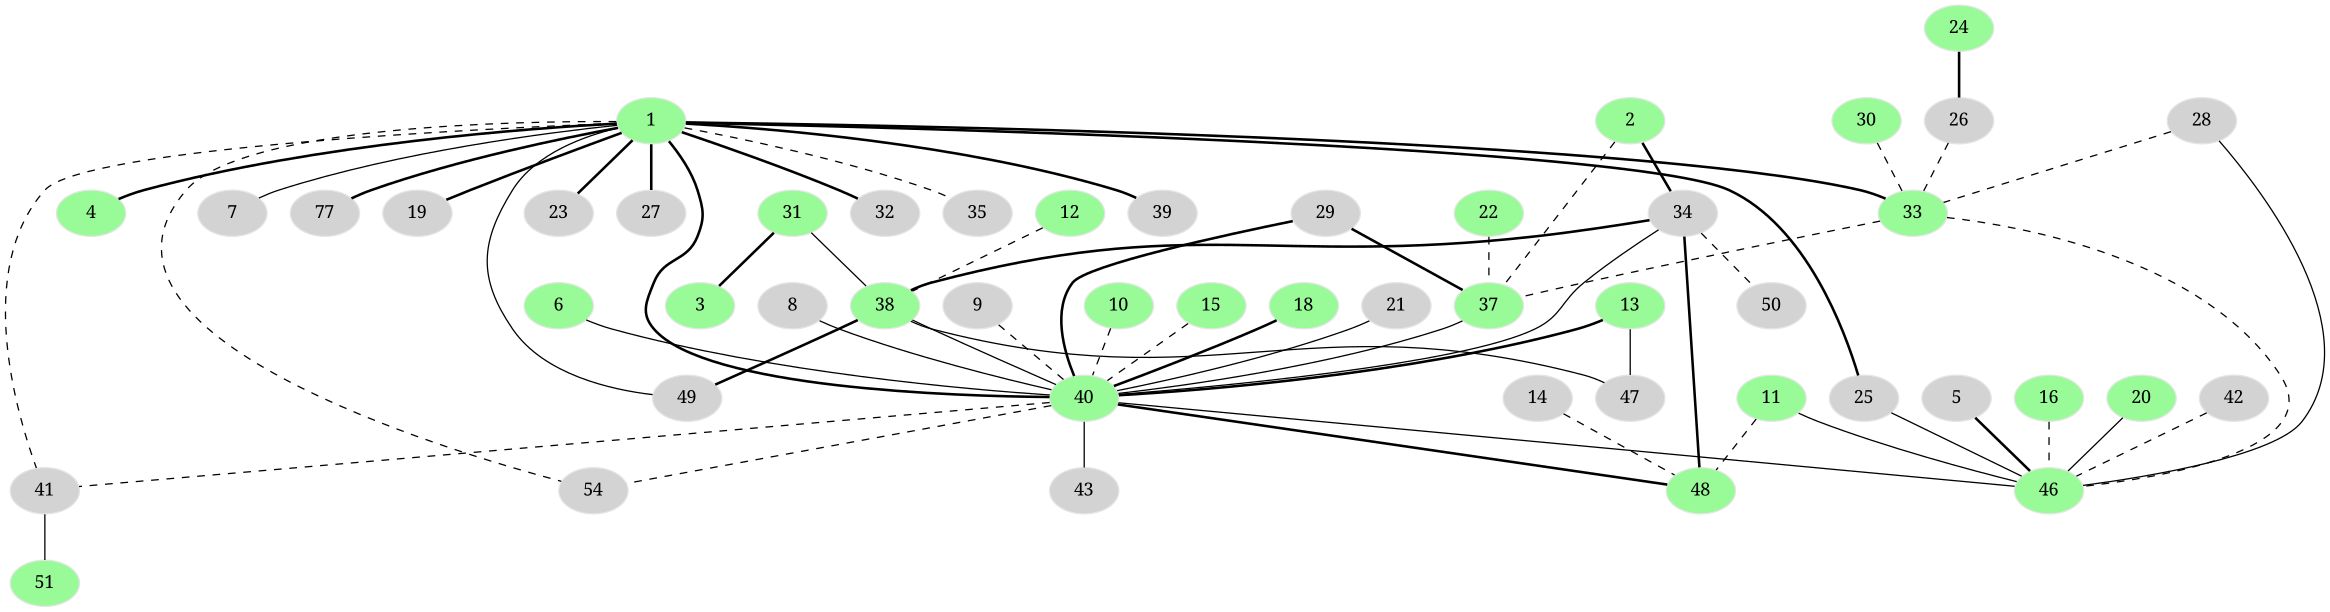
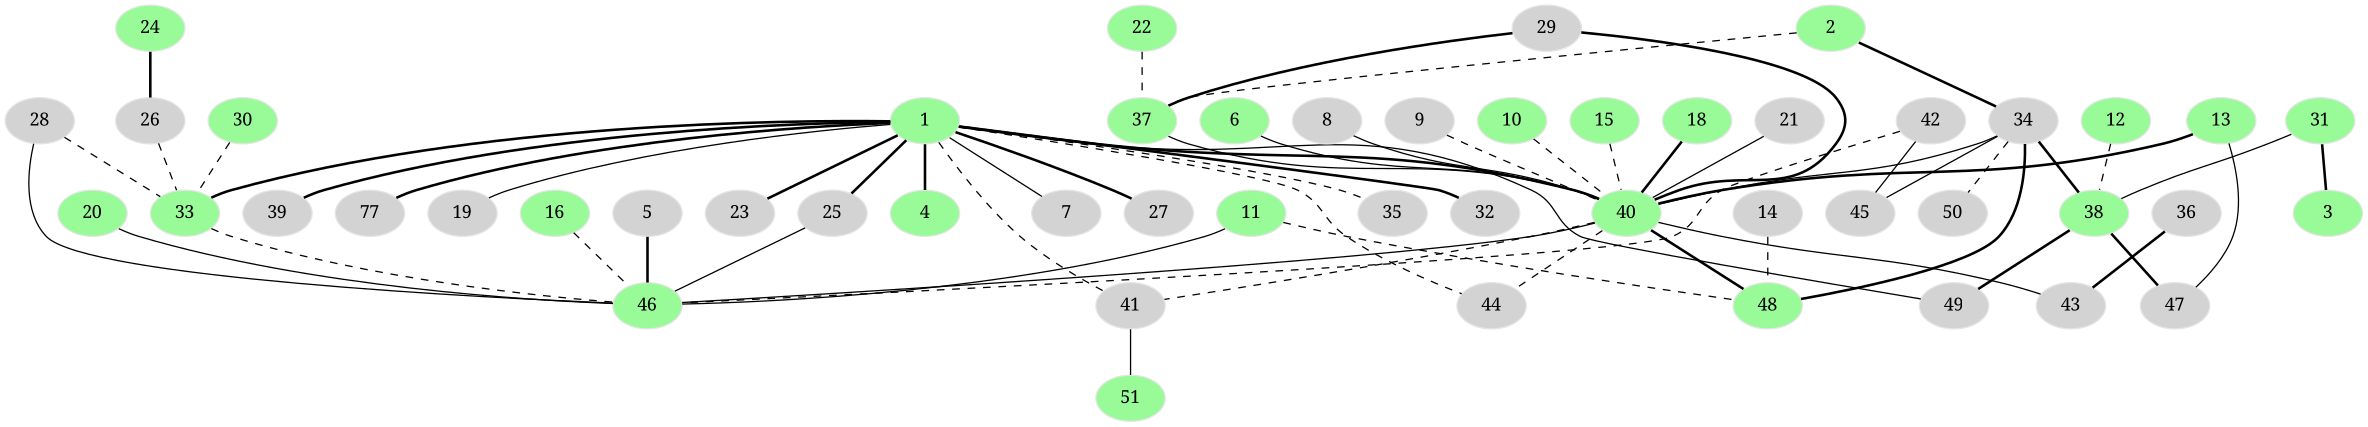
edge "1" -- "19": style bold -> solid
node "45": added
node "36": added
edge "33" -- "37": removed
edge "38" -- "40": removed
edge "38" -- "47": style solid -> bold
node "54": label "54" -> "44"
